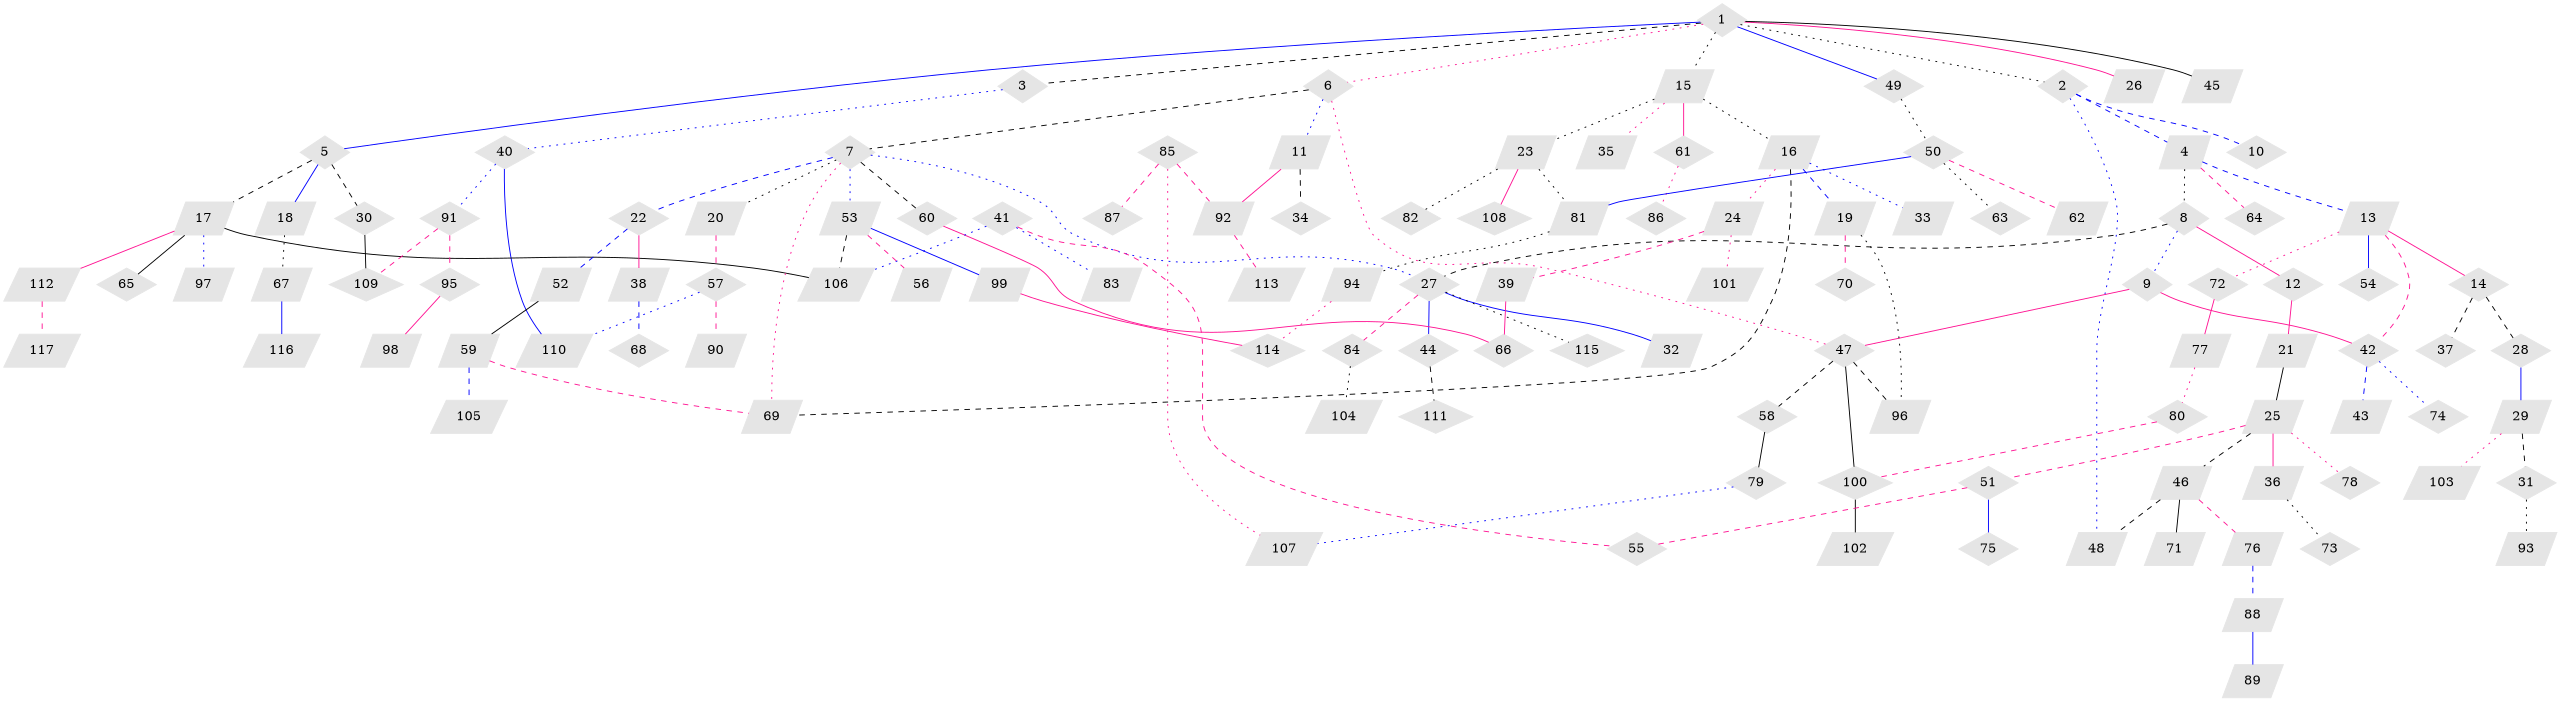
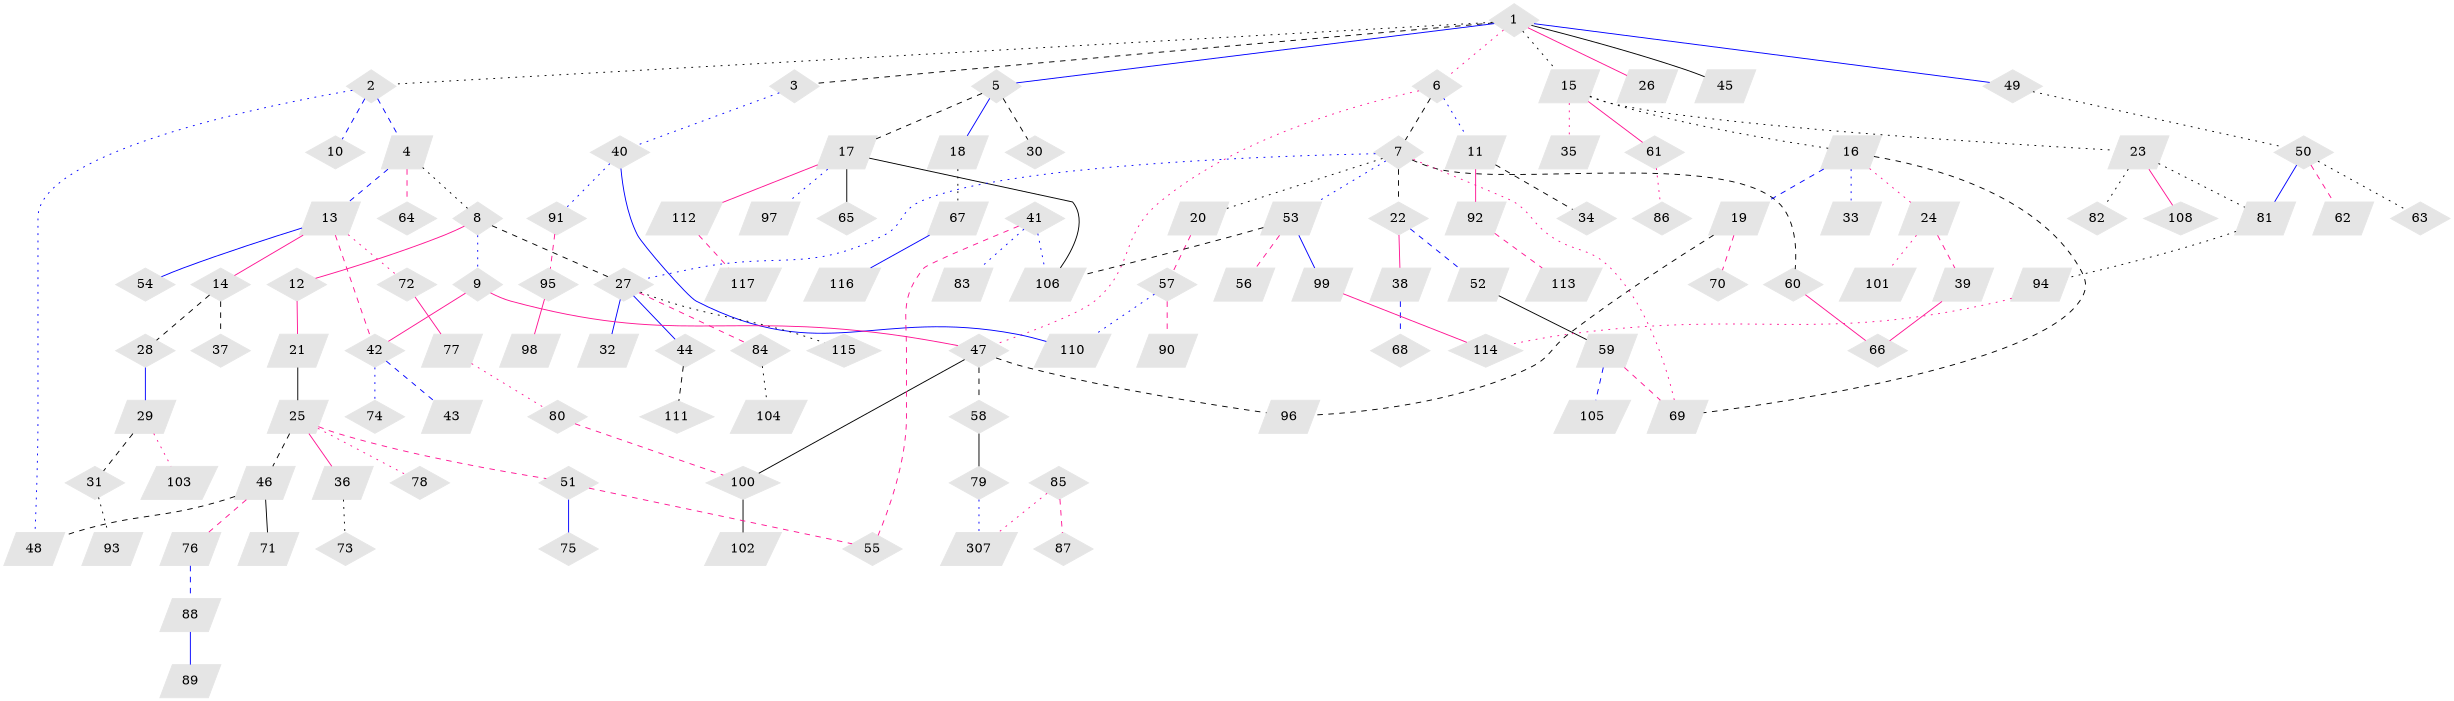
edge "7" -- "22": color blue -> black
edge "85" -- "92": removed
node "109": removed
edge "19" -- "96": style dotted -> dashed
node "107": label "107" -> "307"
